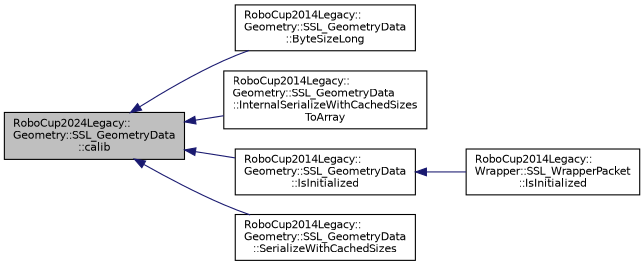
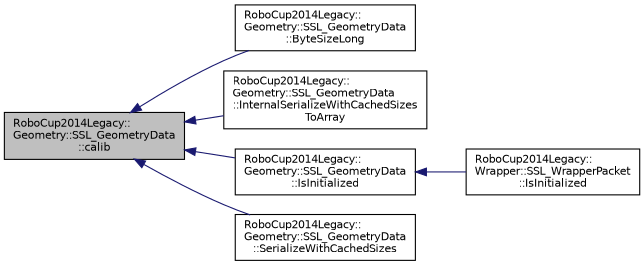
node "RoboCup2024Legacy:: Geometry::SSL_GeometryData ::calib": label "RoboCup2024Legacy:: Geometry::SSL_GeometryData ::calib" -> "RoboCup2014Legacy:: Geometry::SSL_GeometryData ::calib"
